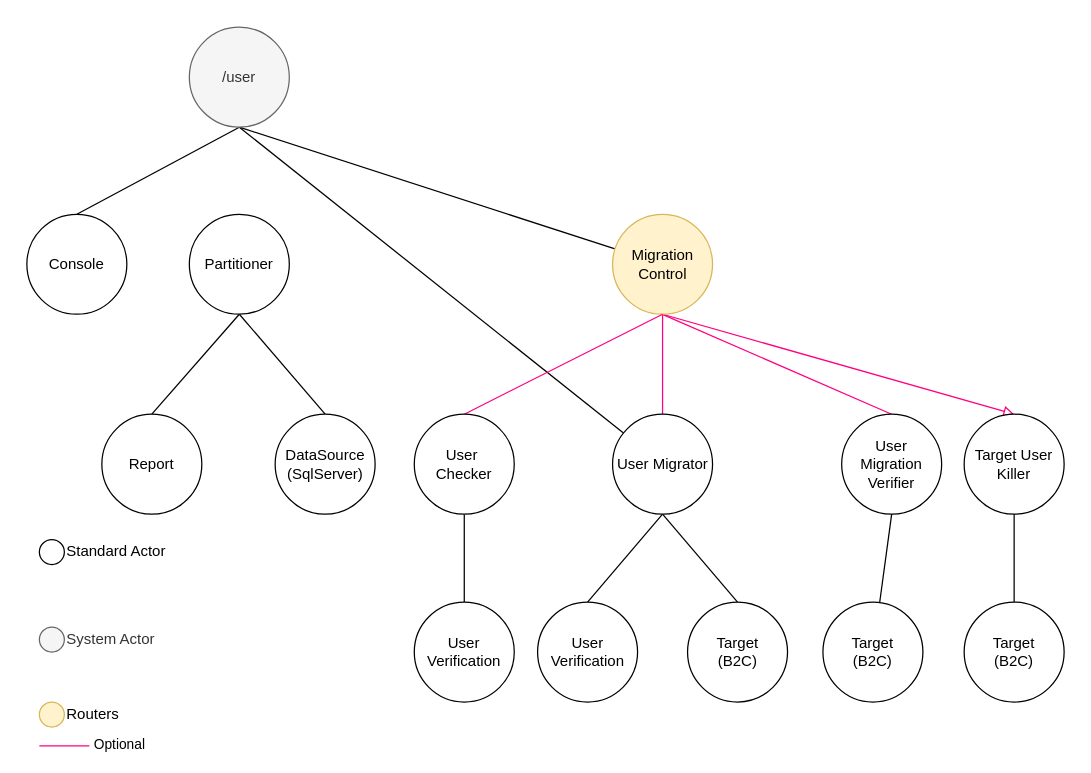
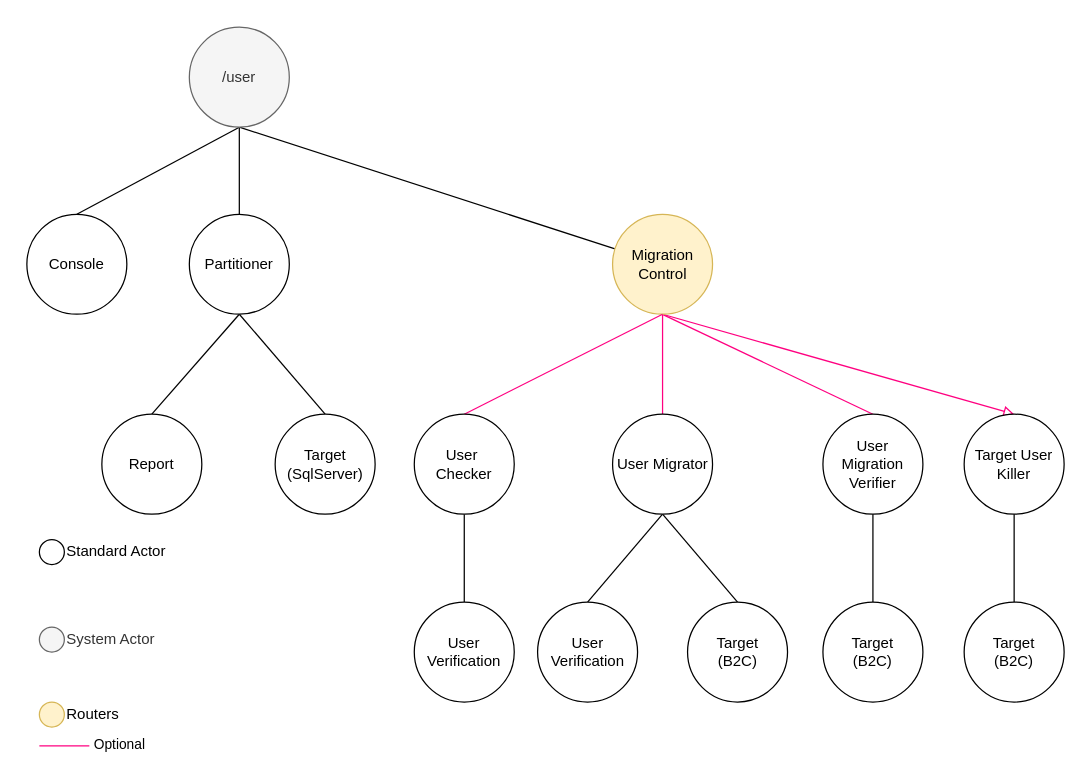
edge "/user" -- "User Migrator": now "/user" -- "Partitioner"
node "DataSource (SqlServer)": label "DataSource (SqlServer)" -> "Target (SqlServer)"
node "User Migration Verifier": moved (892, 464) -> (873, 464)
